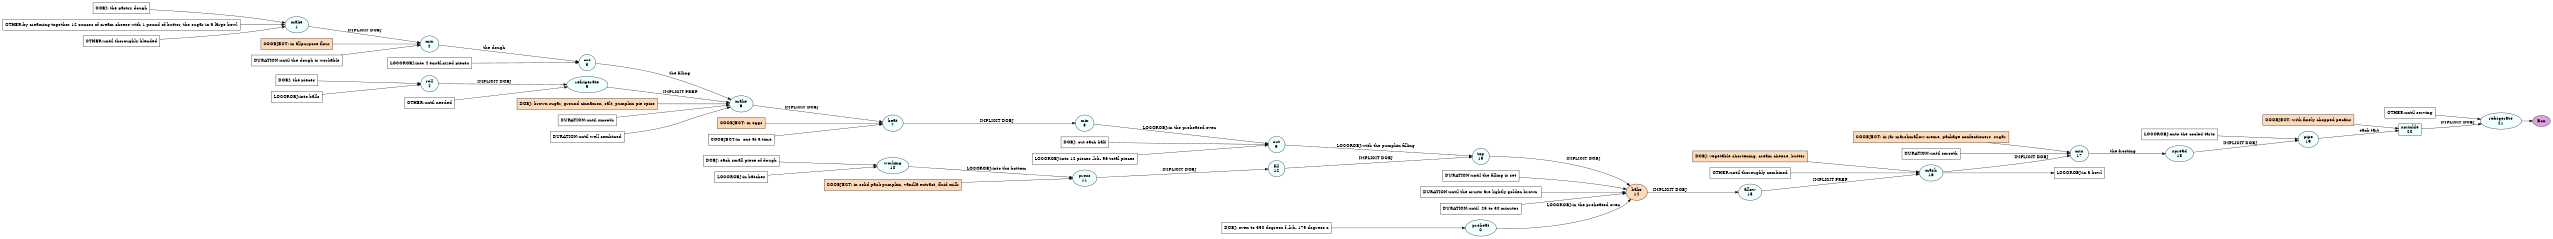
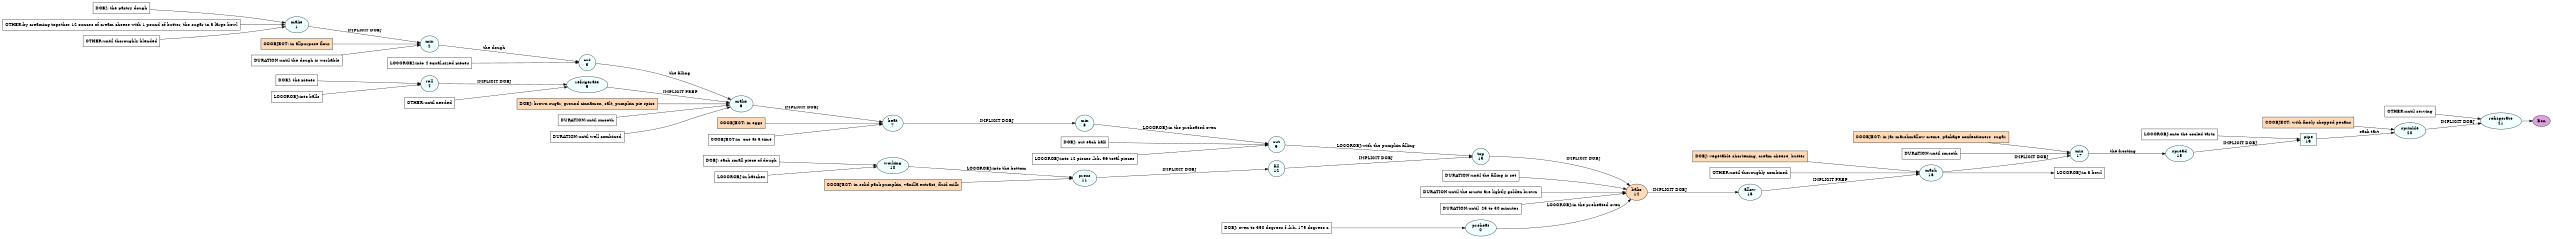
node "sprinkle 20": shape box -> ellipse
node "pipe 19": shape ellipse -> box
